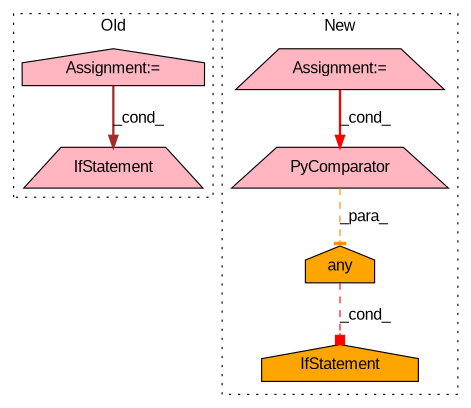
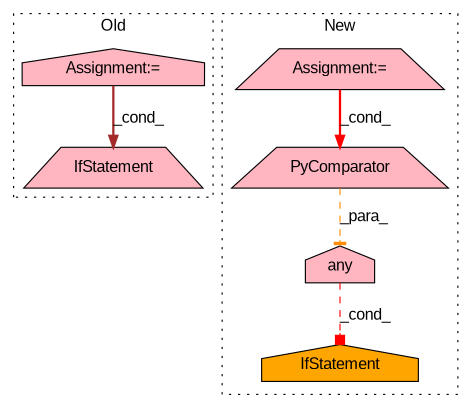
node "any": fillcolor orange -> lightpink
